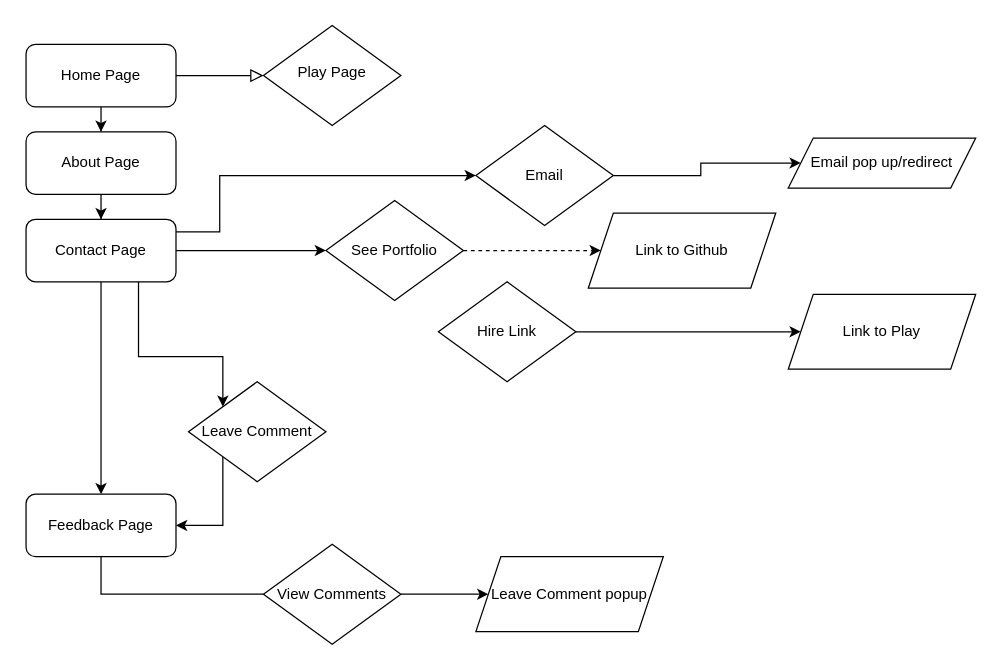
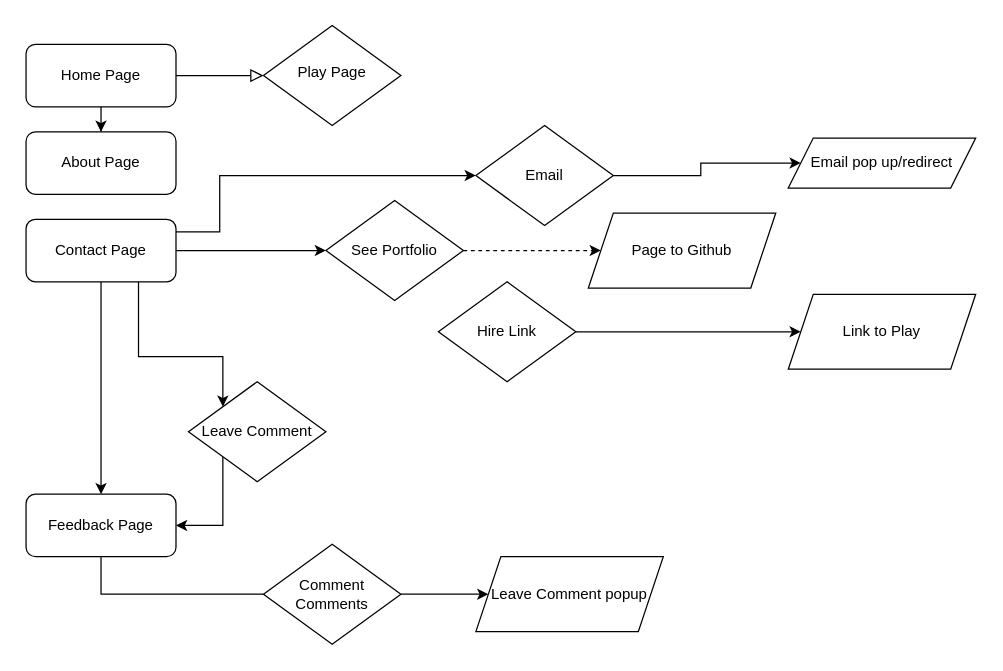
edge "About Page" -> "Contact Page": removed
node "Link to Github": label "Link to Github" -> "Page to Github"
node "View Comments": label "View Comments" -> "Comment Comments"
